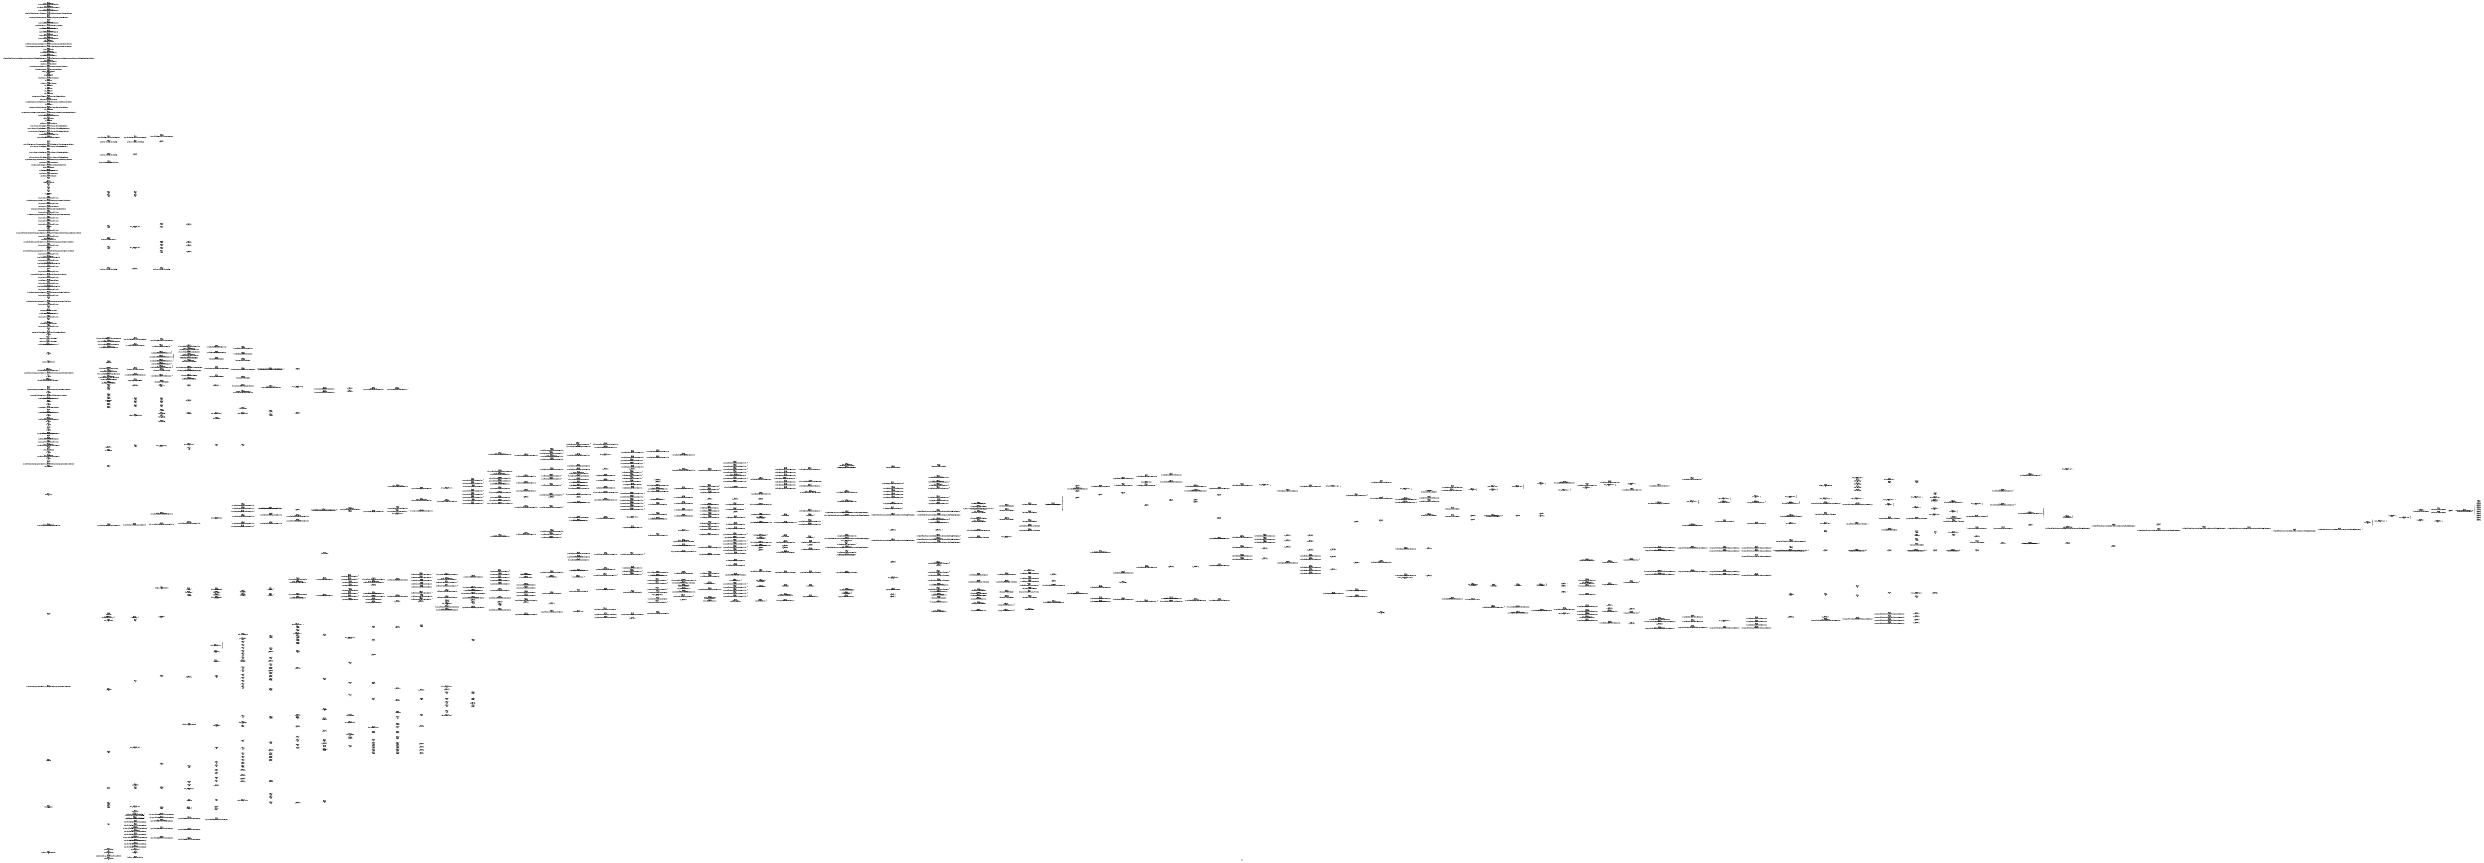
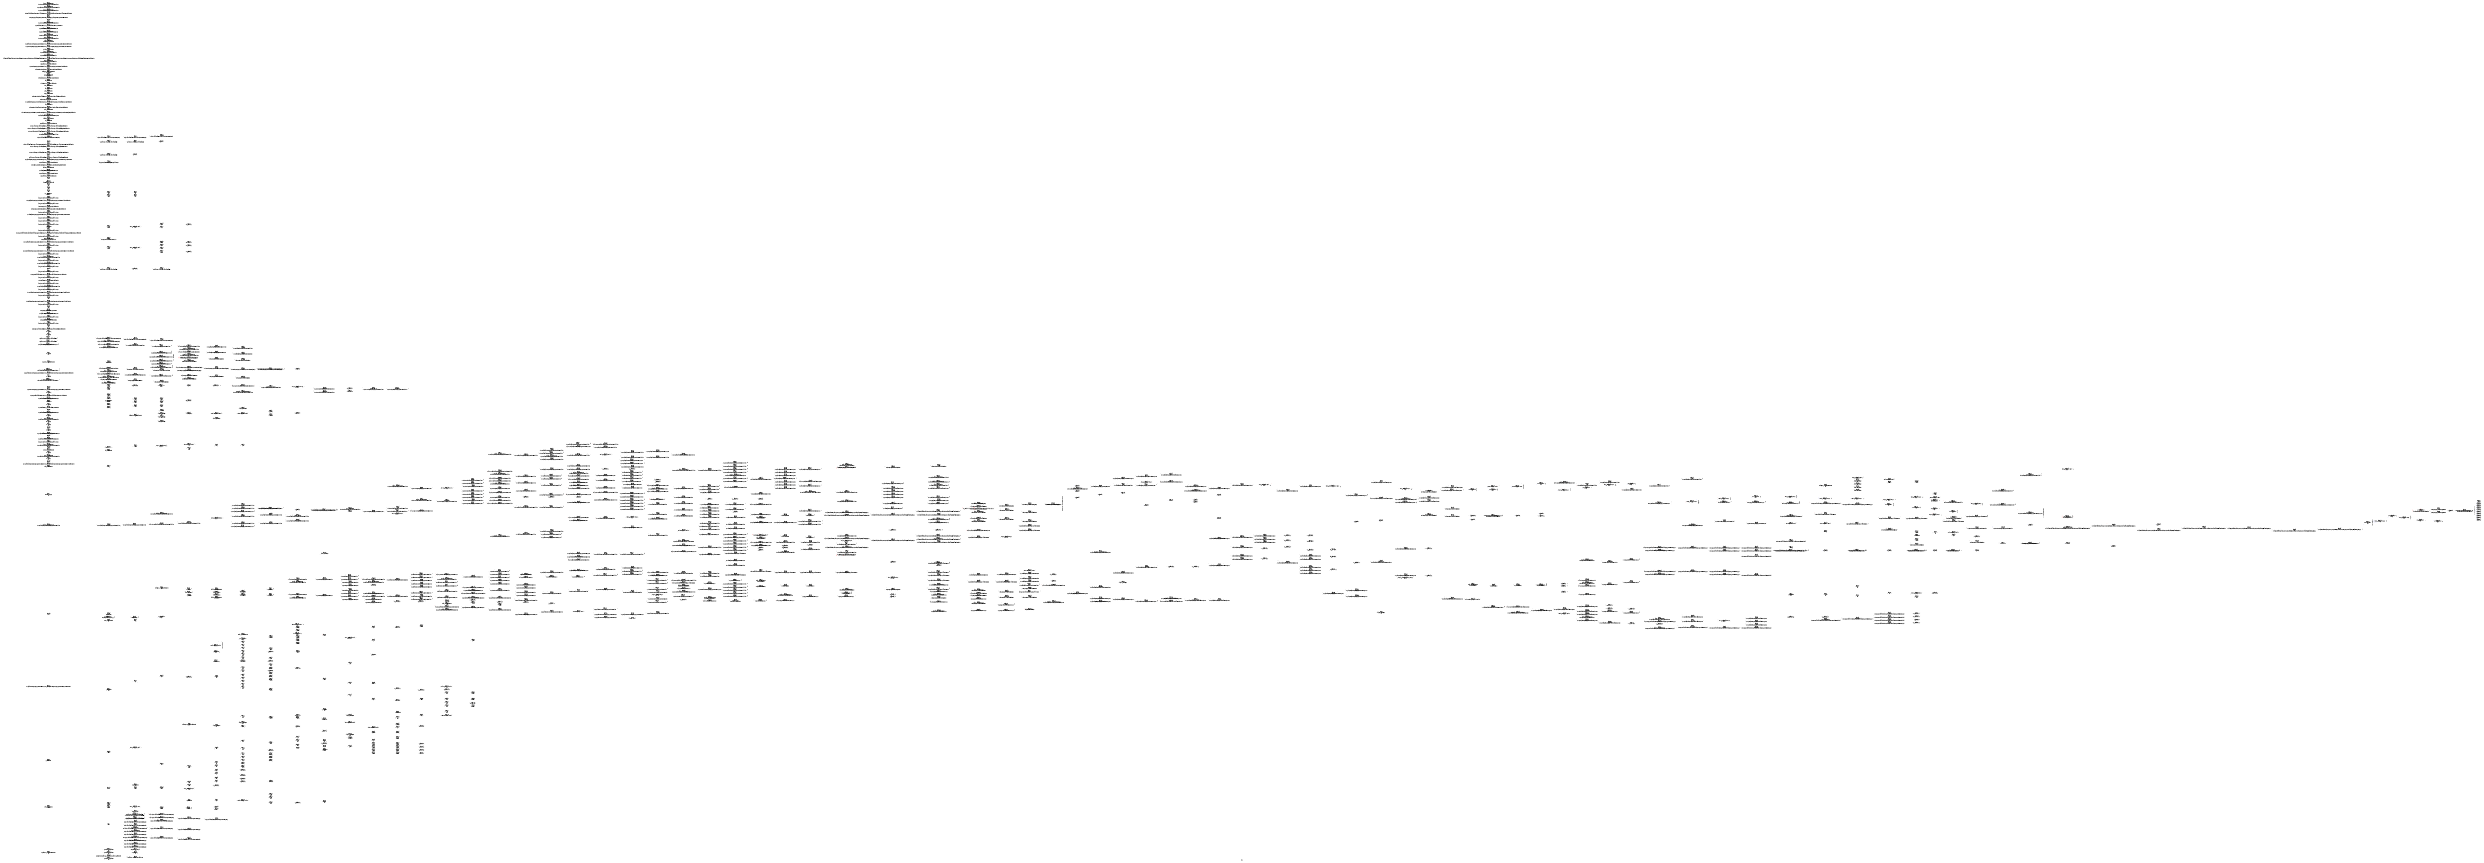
node "NodeID: 348": removed
node "NodeID: 14": added
